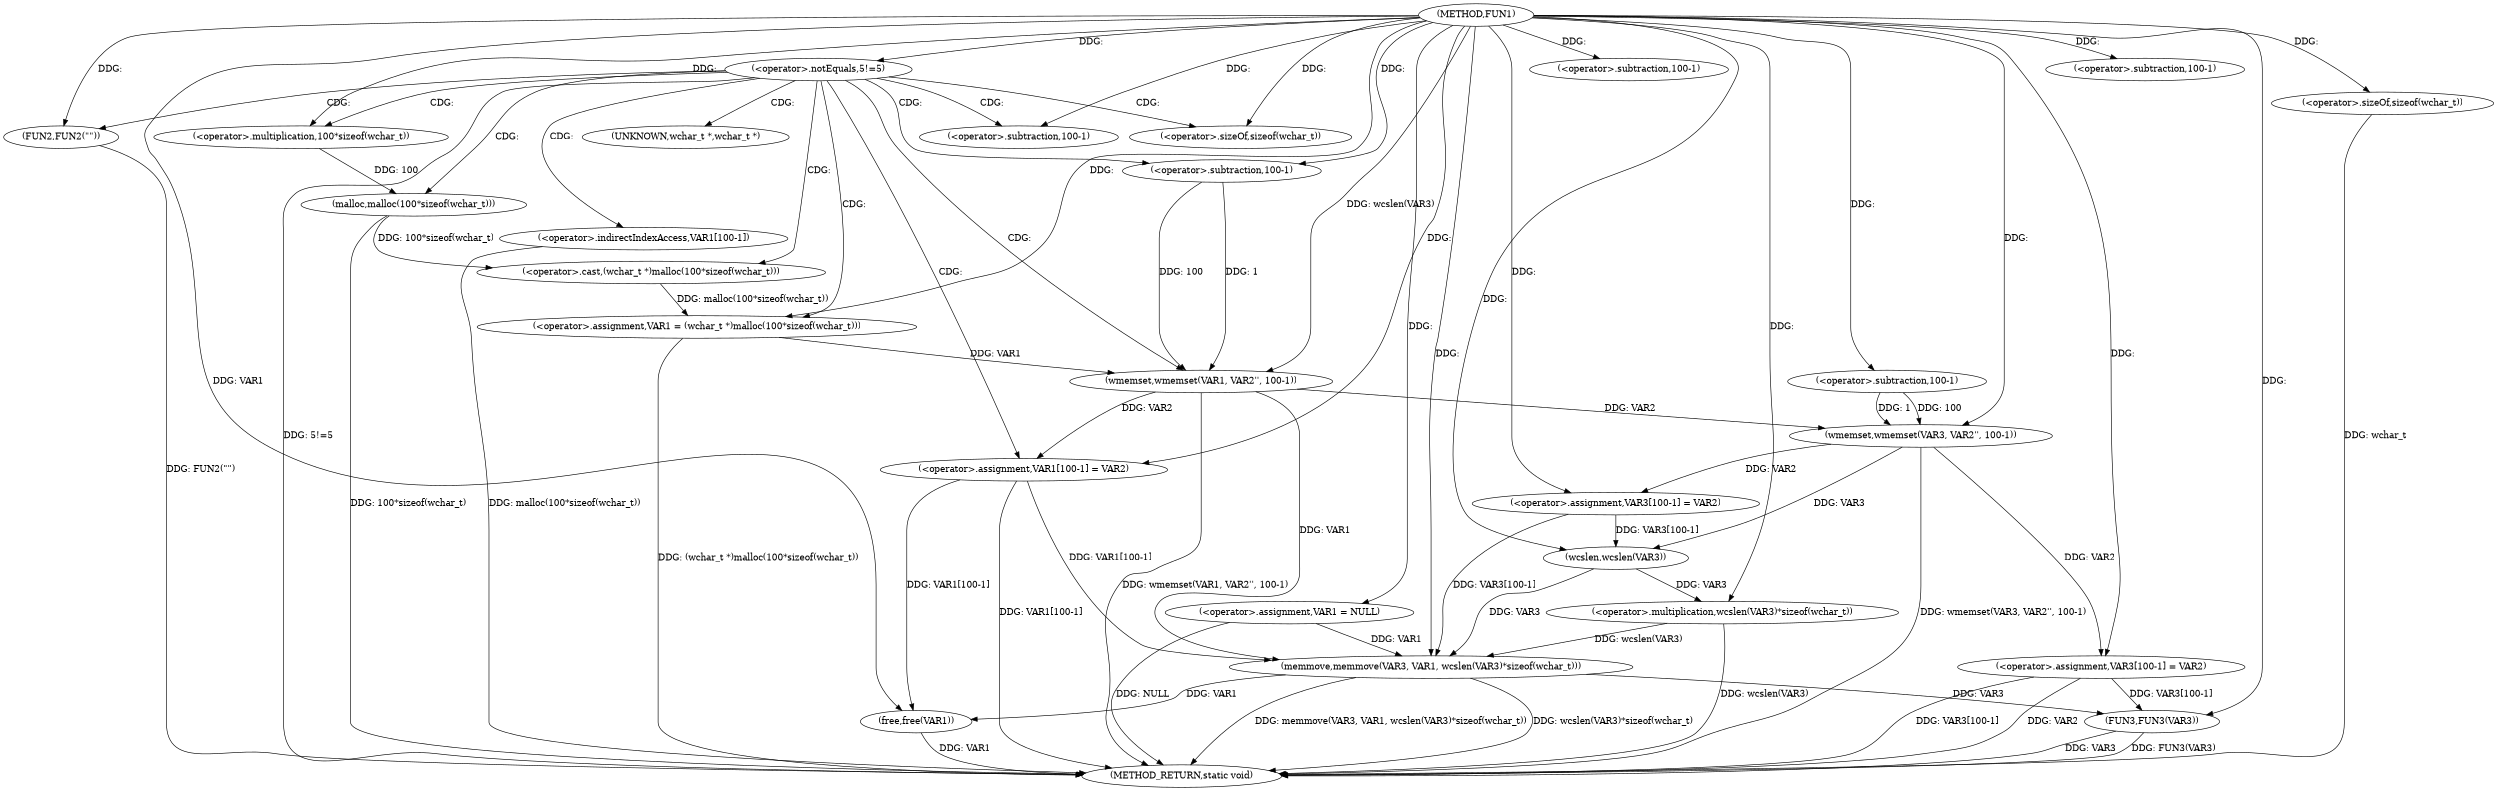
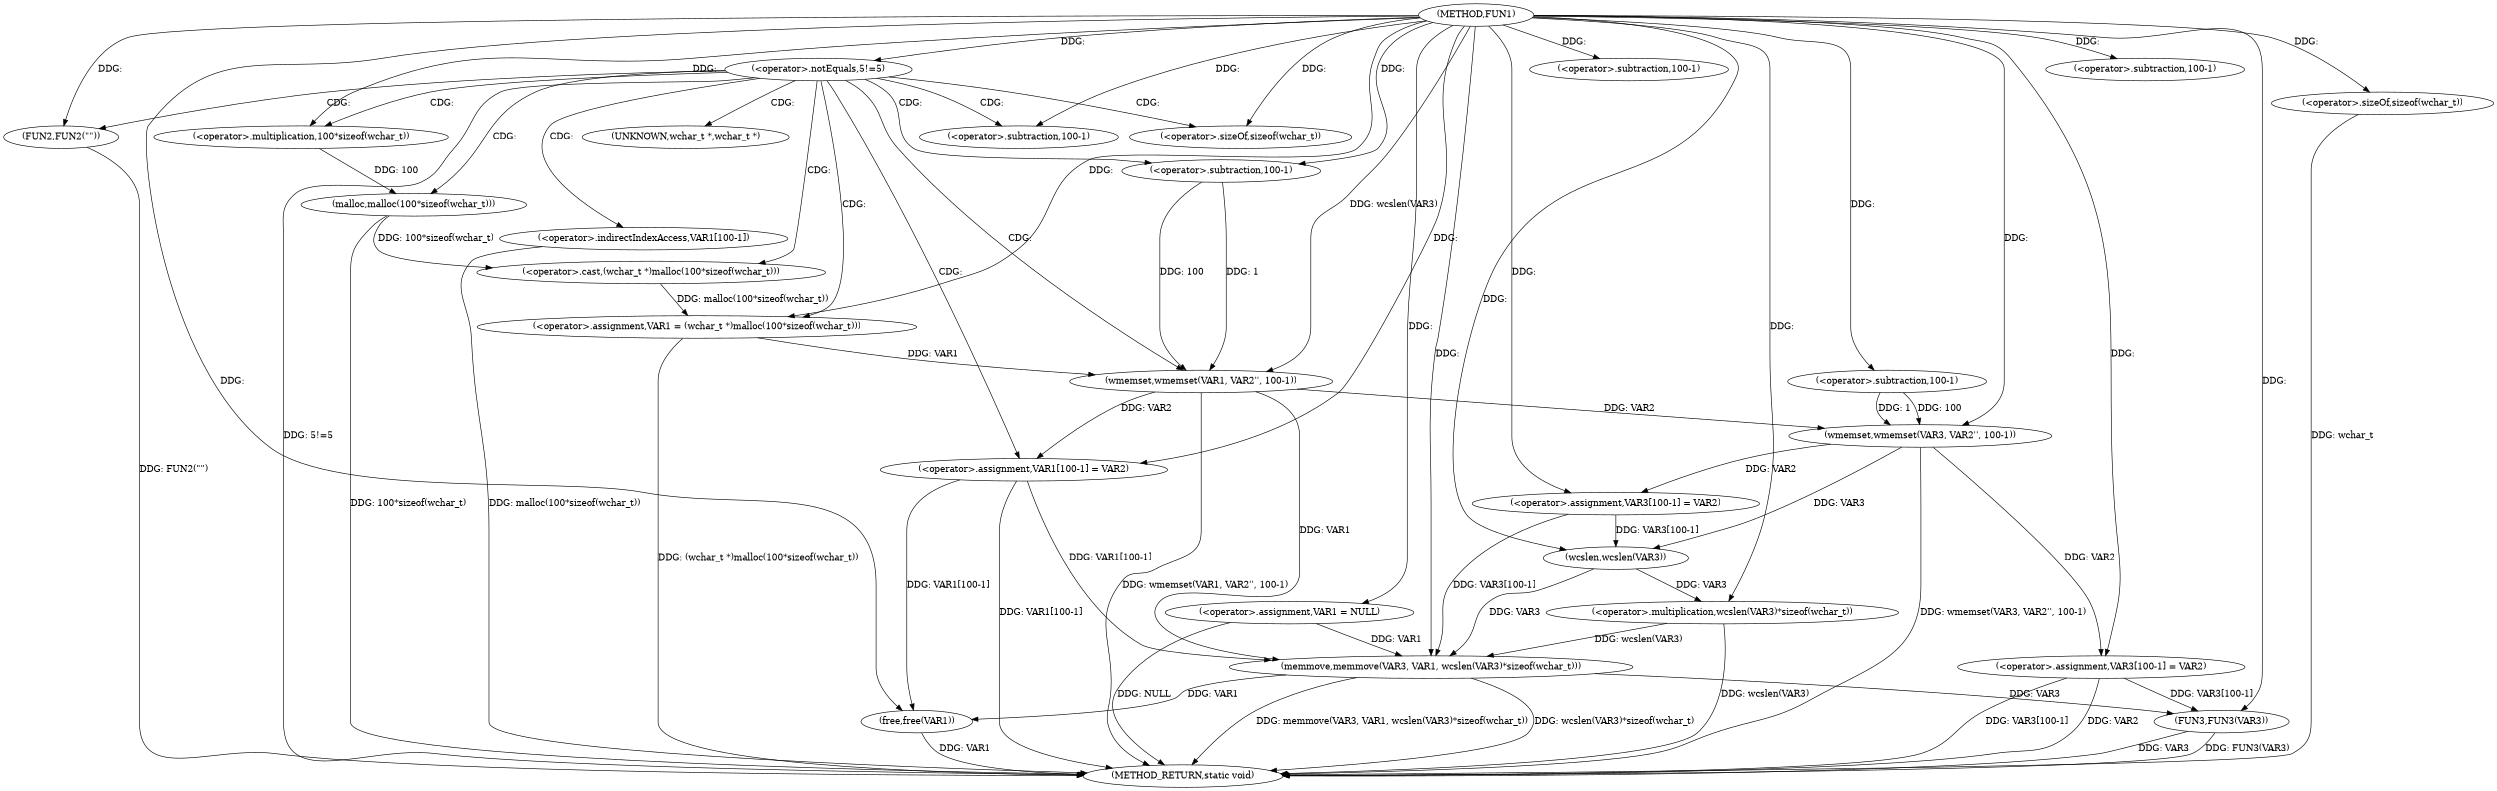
edge "(METHOD,FUN1)" -> "(free,free(VAR1))": label "DDG: VAR1" -> "DDG: "
